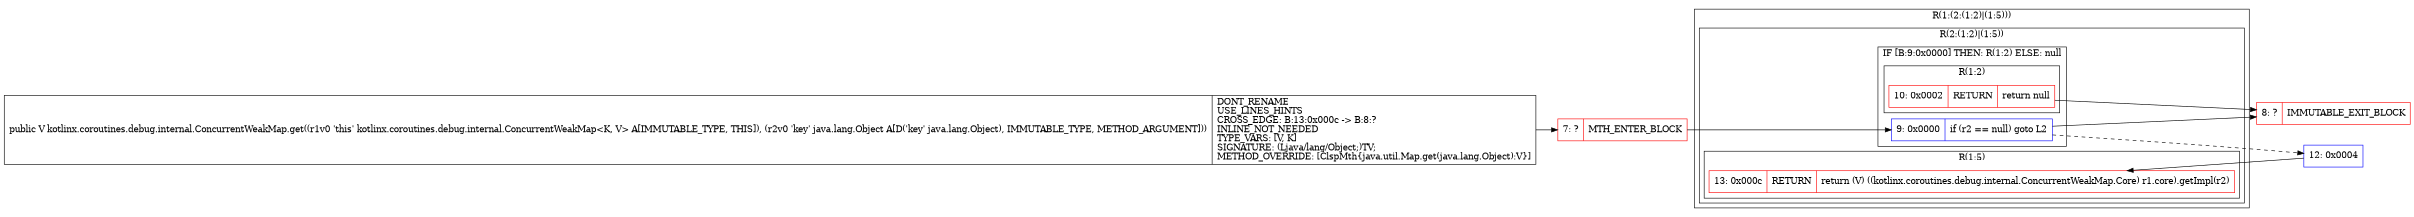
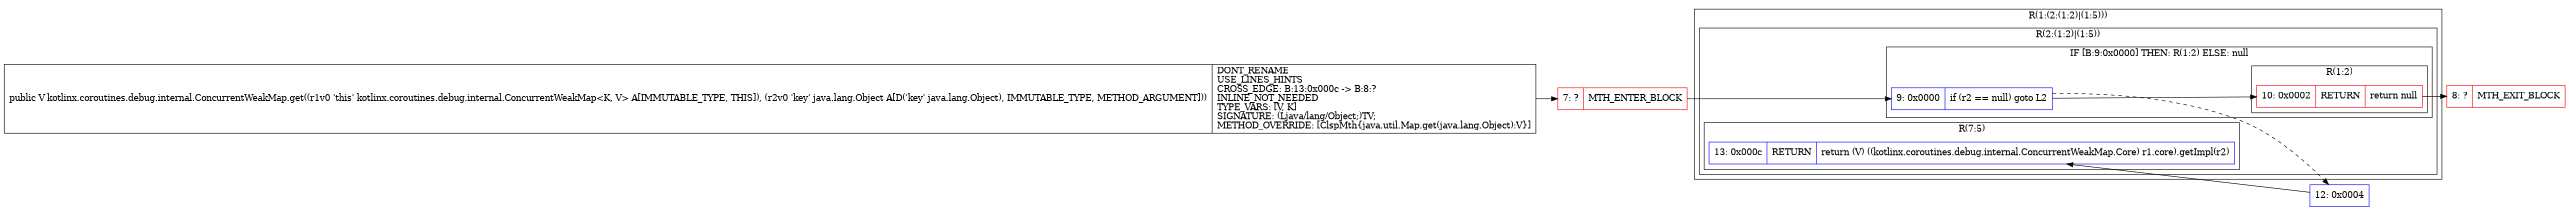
node "8: ?": text "IMMUTABLE_EXIT_BLOCK" -> "MTH_EXIT_BLOCK"
edge "9: 0x0000" -> "8: ?": now "9: 0x0000" -> "10: 0x0002"
cluster "R(1:5)": label "R(1:5)" -> "R(7:5)"
node "13: 0x000c": color red -> blue
